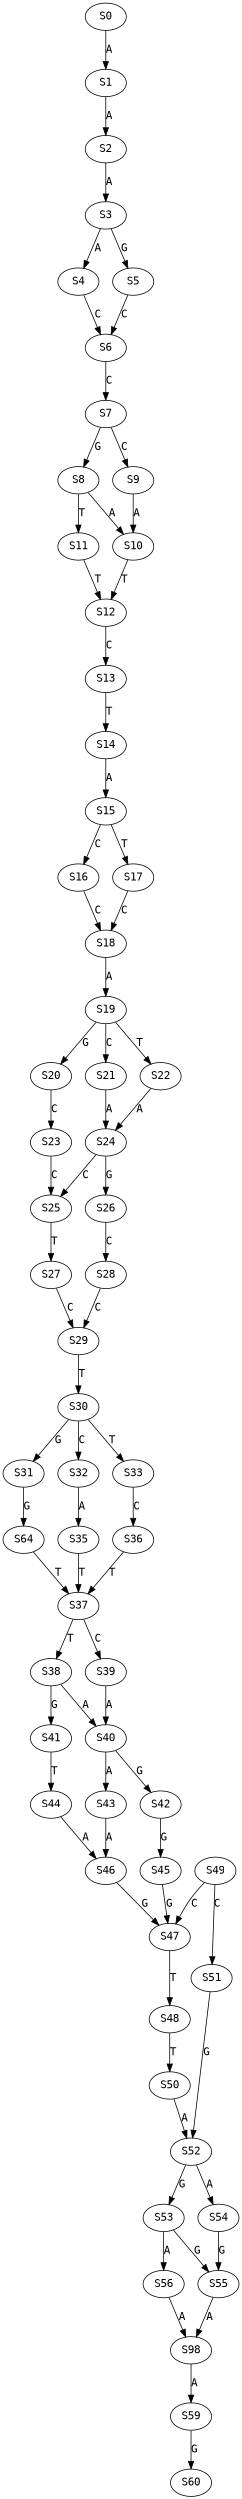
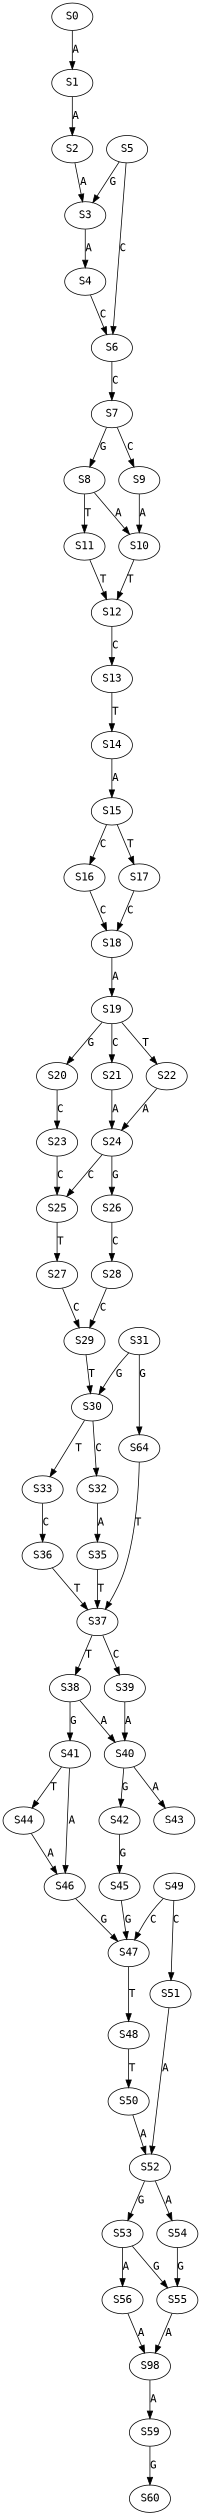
edge "S3" -> "S5": reversed
edge "S30" -> "S31": reversed
edge "S43" -> "S46": now "S41" -> "S46"
edge "S51" -> "S52": label "G" -> "A"
